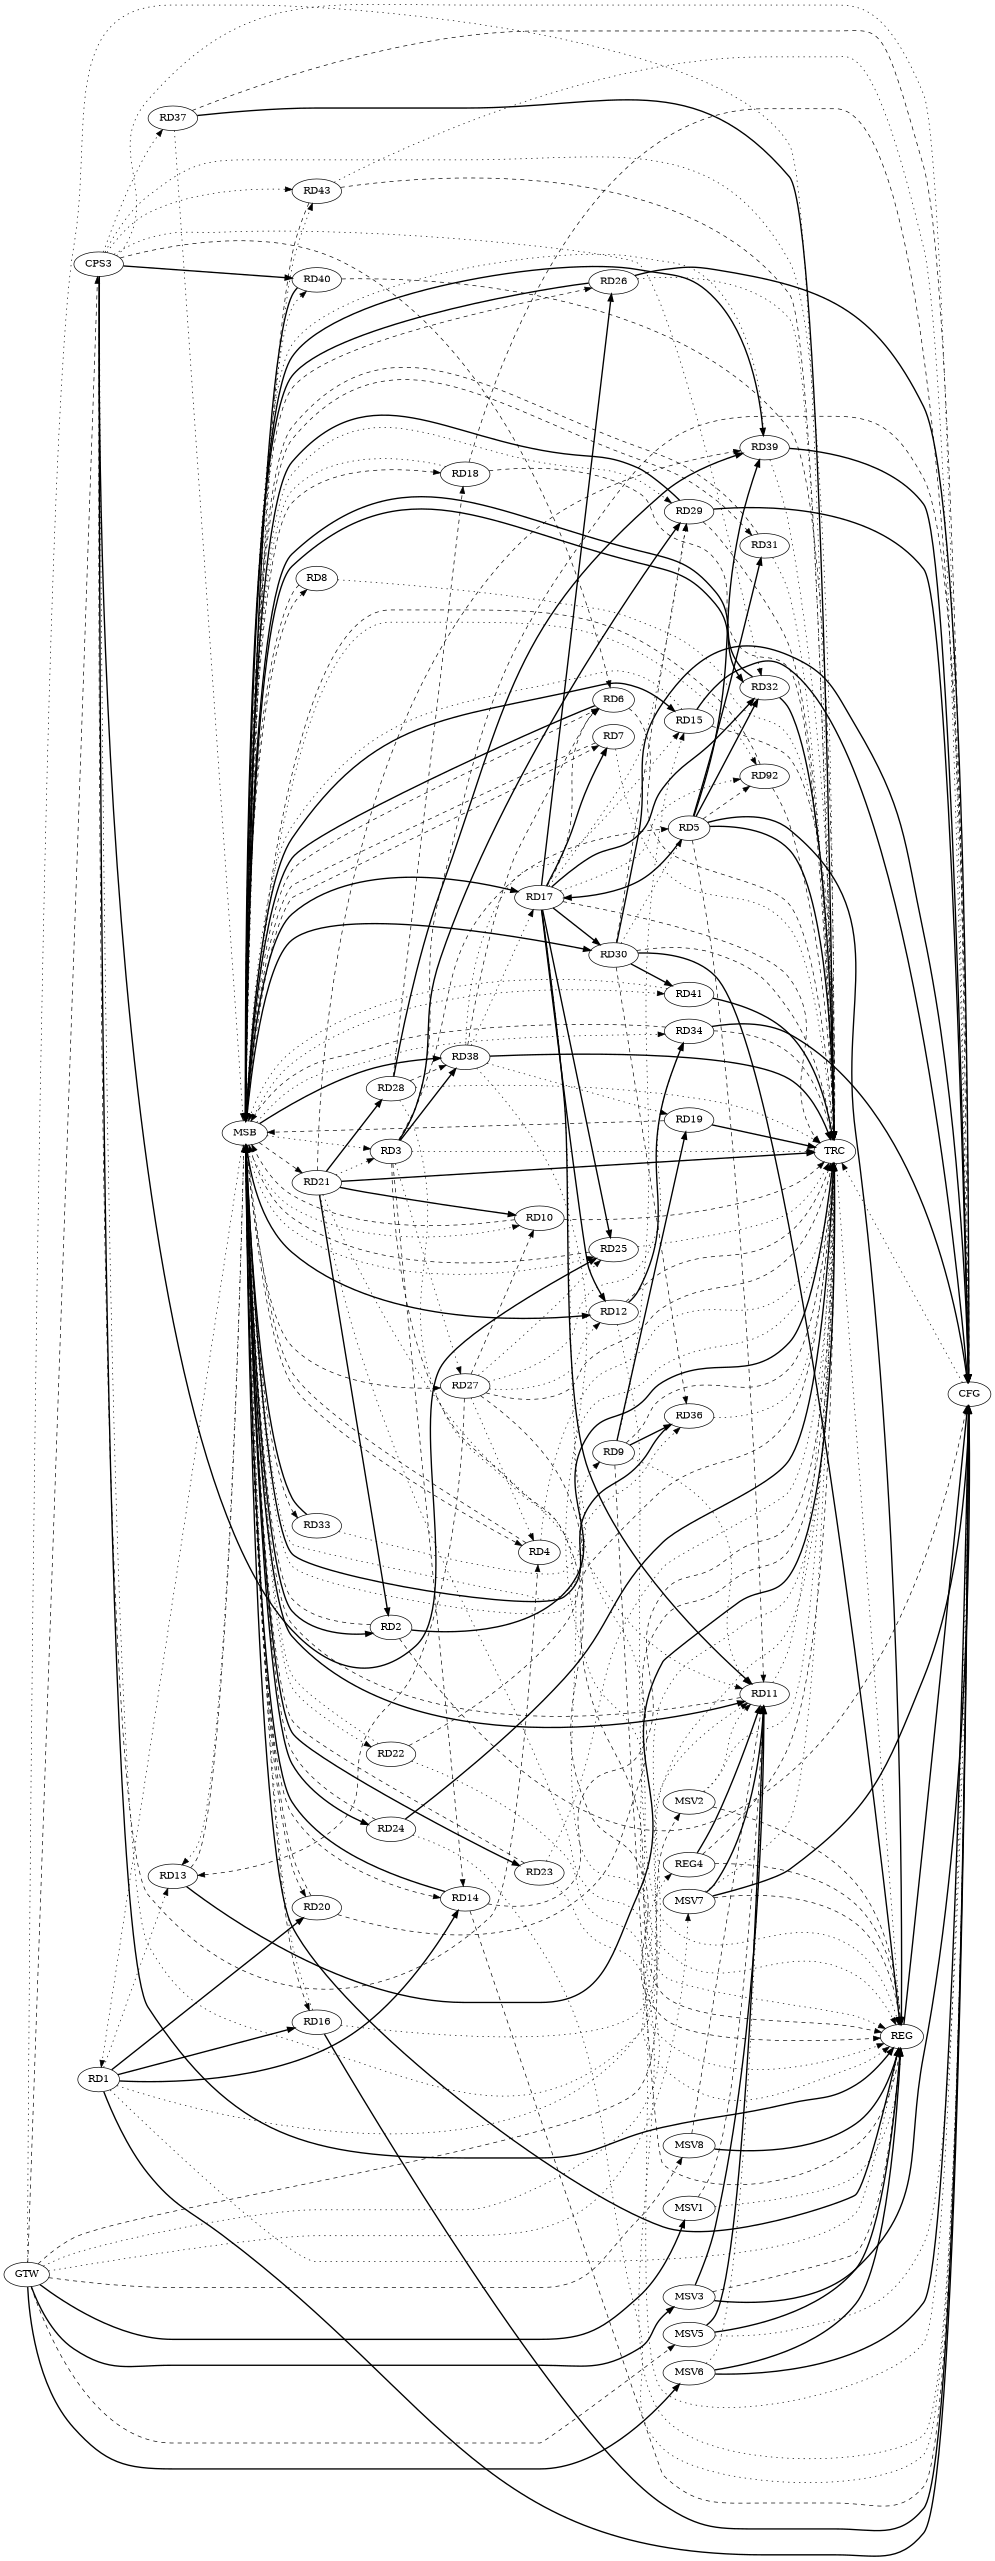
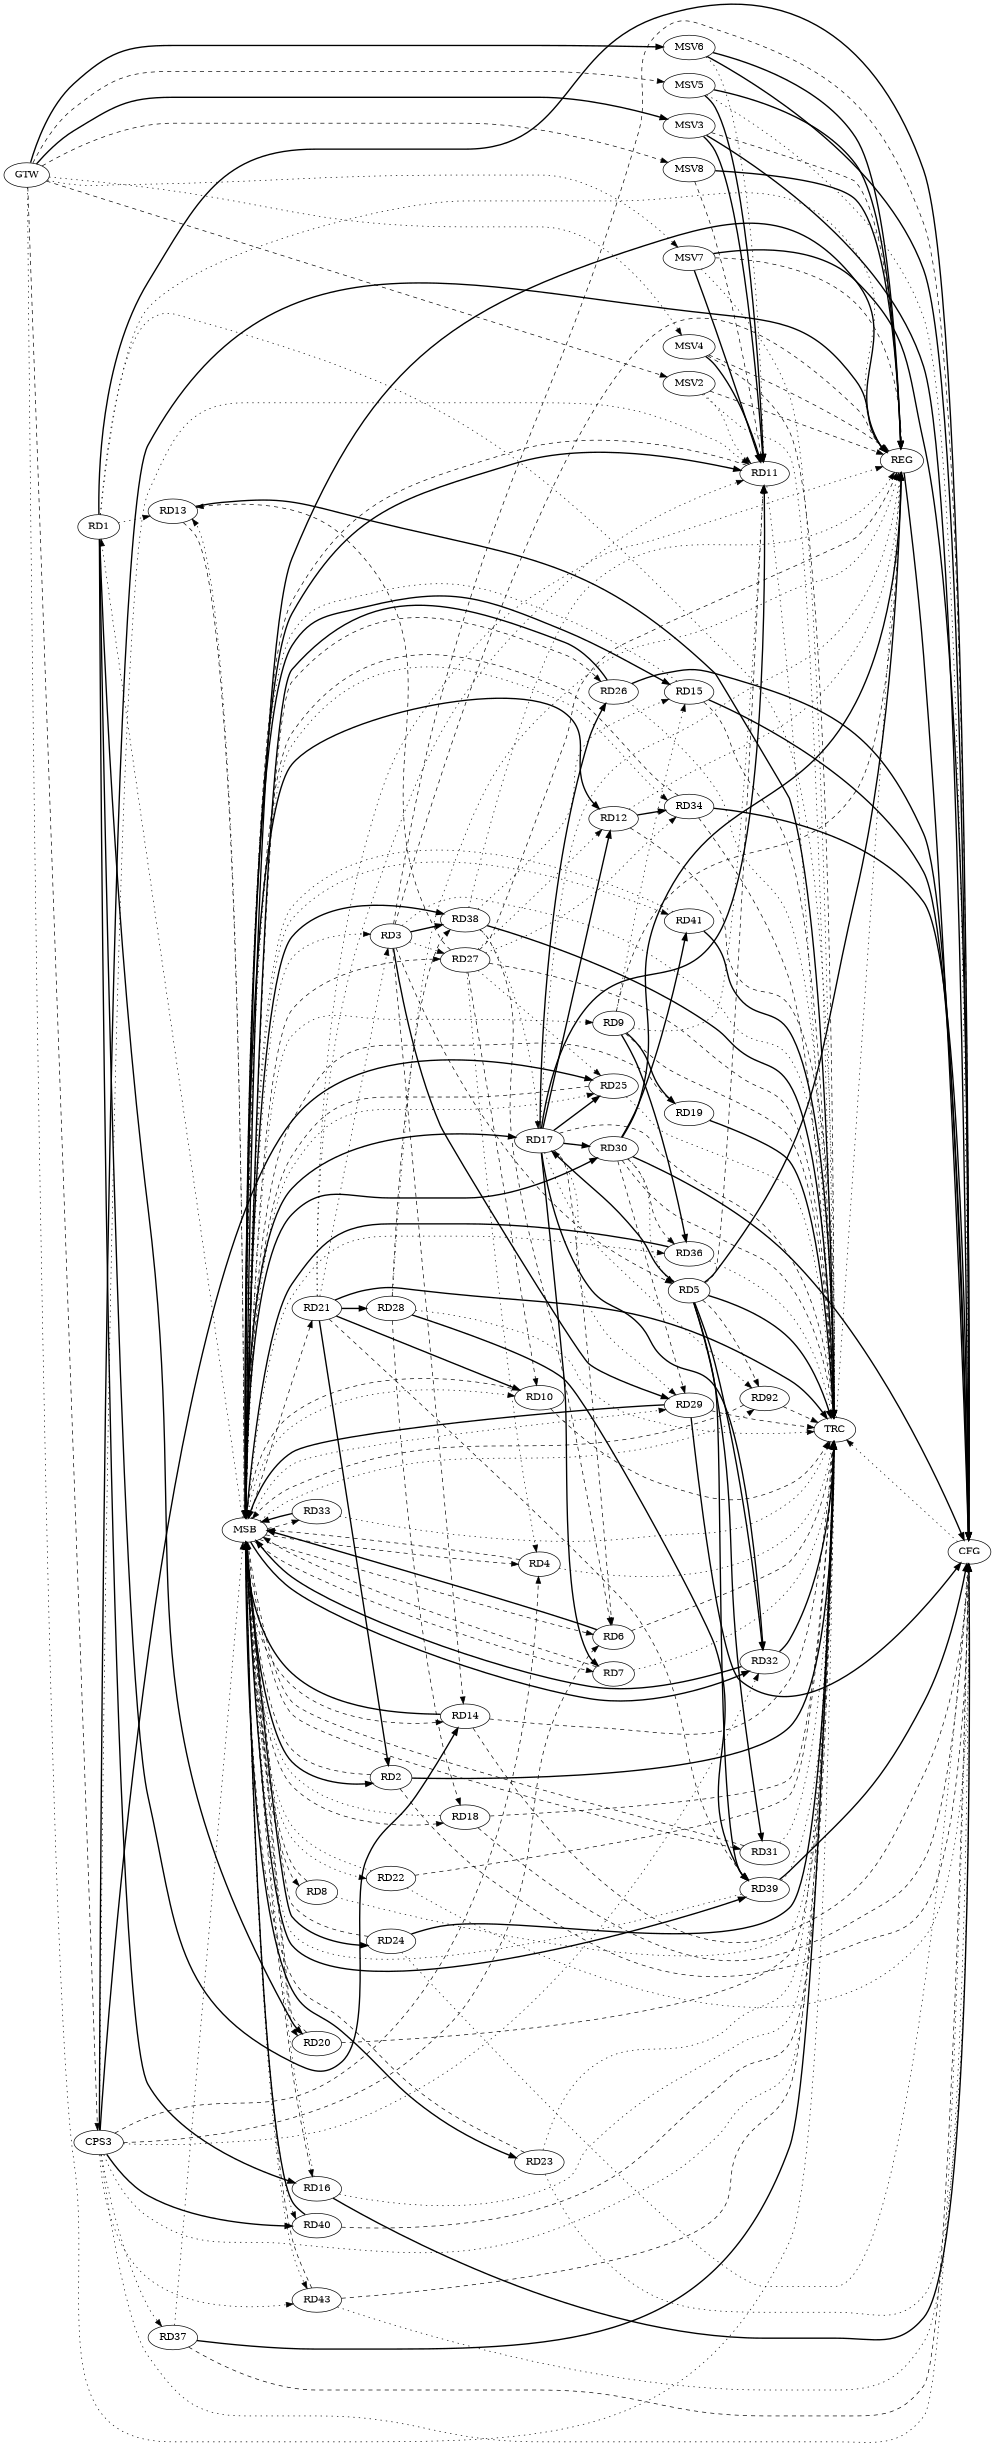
edge "RD38" -> "RD19": removed
node "REG4": label "REG4" -> "MSV4"
node "MSV1": removed
